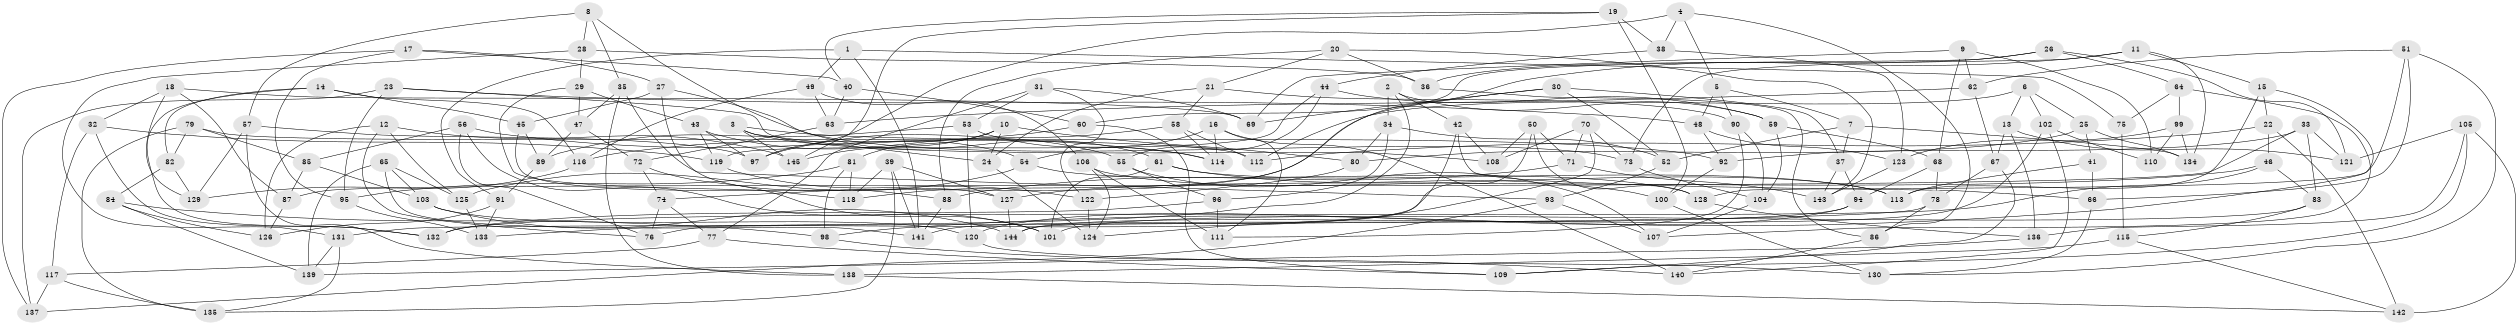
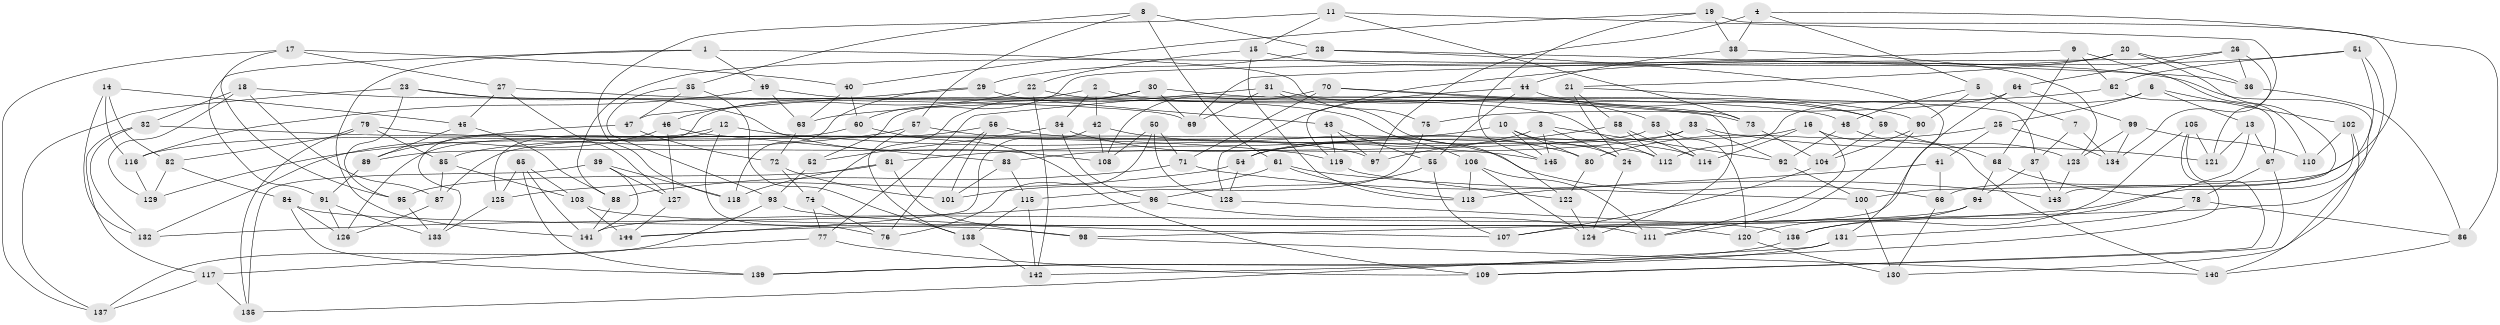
edge "7" -- "52": removed
